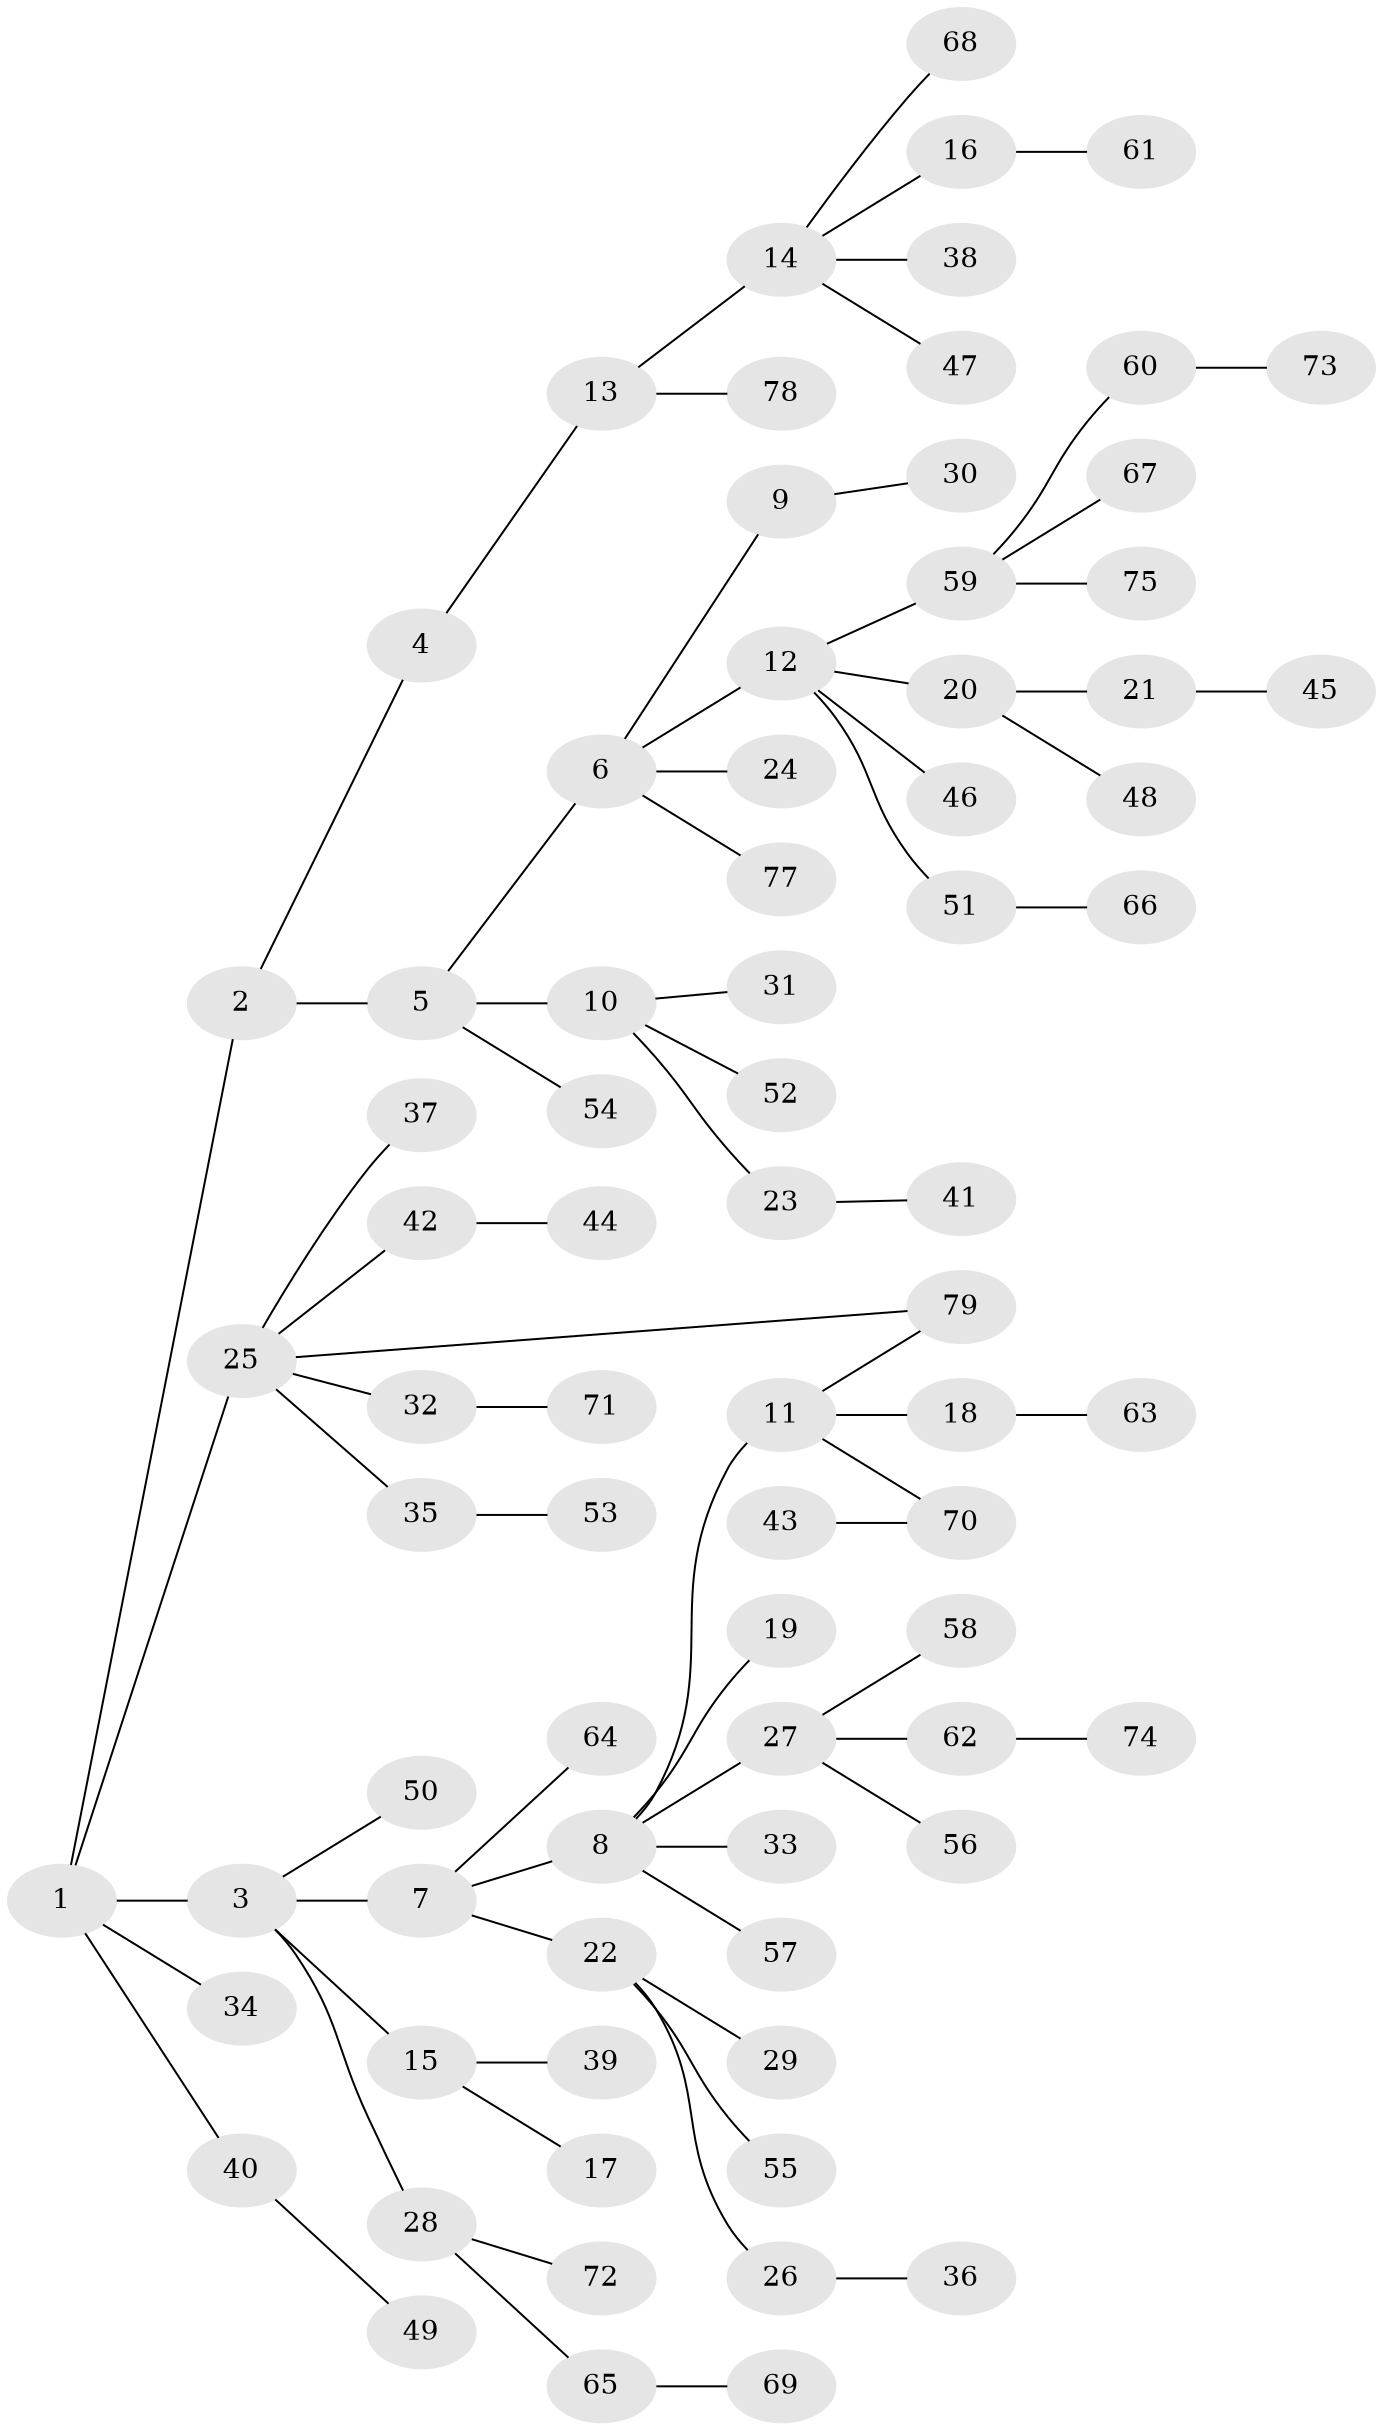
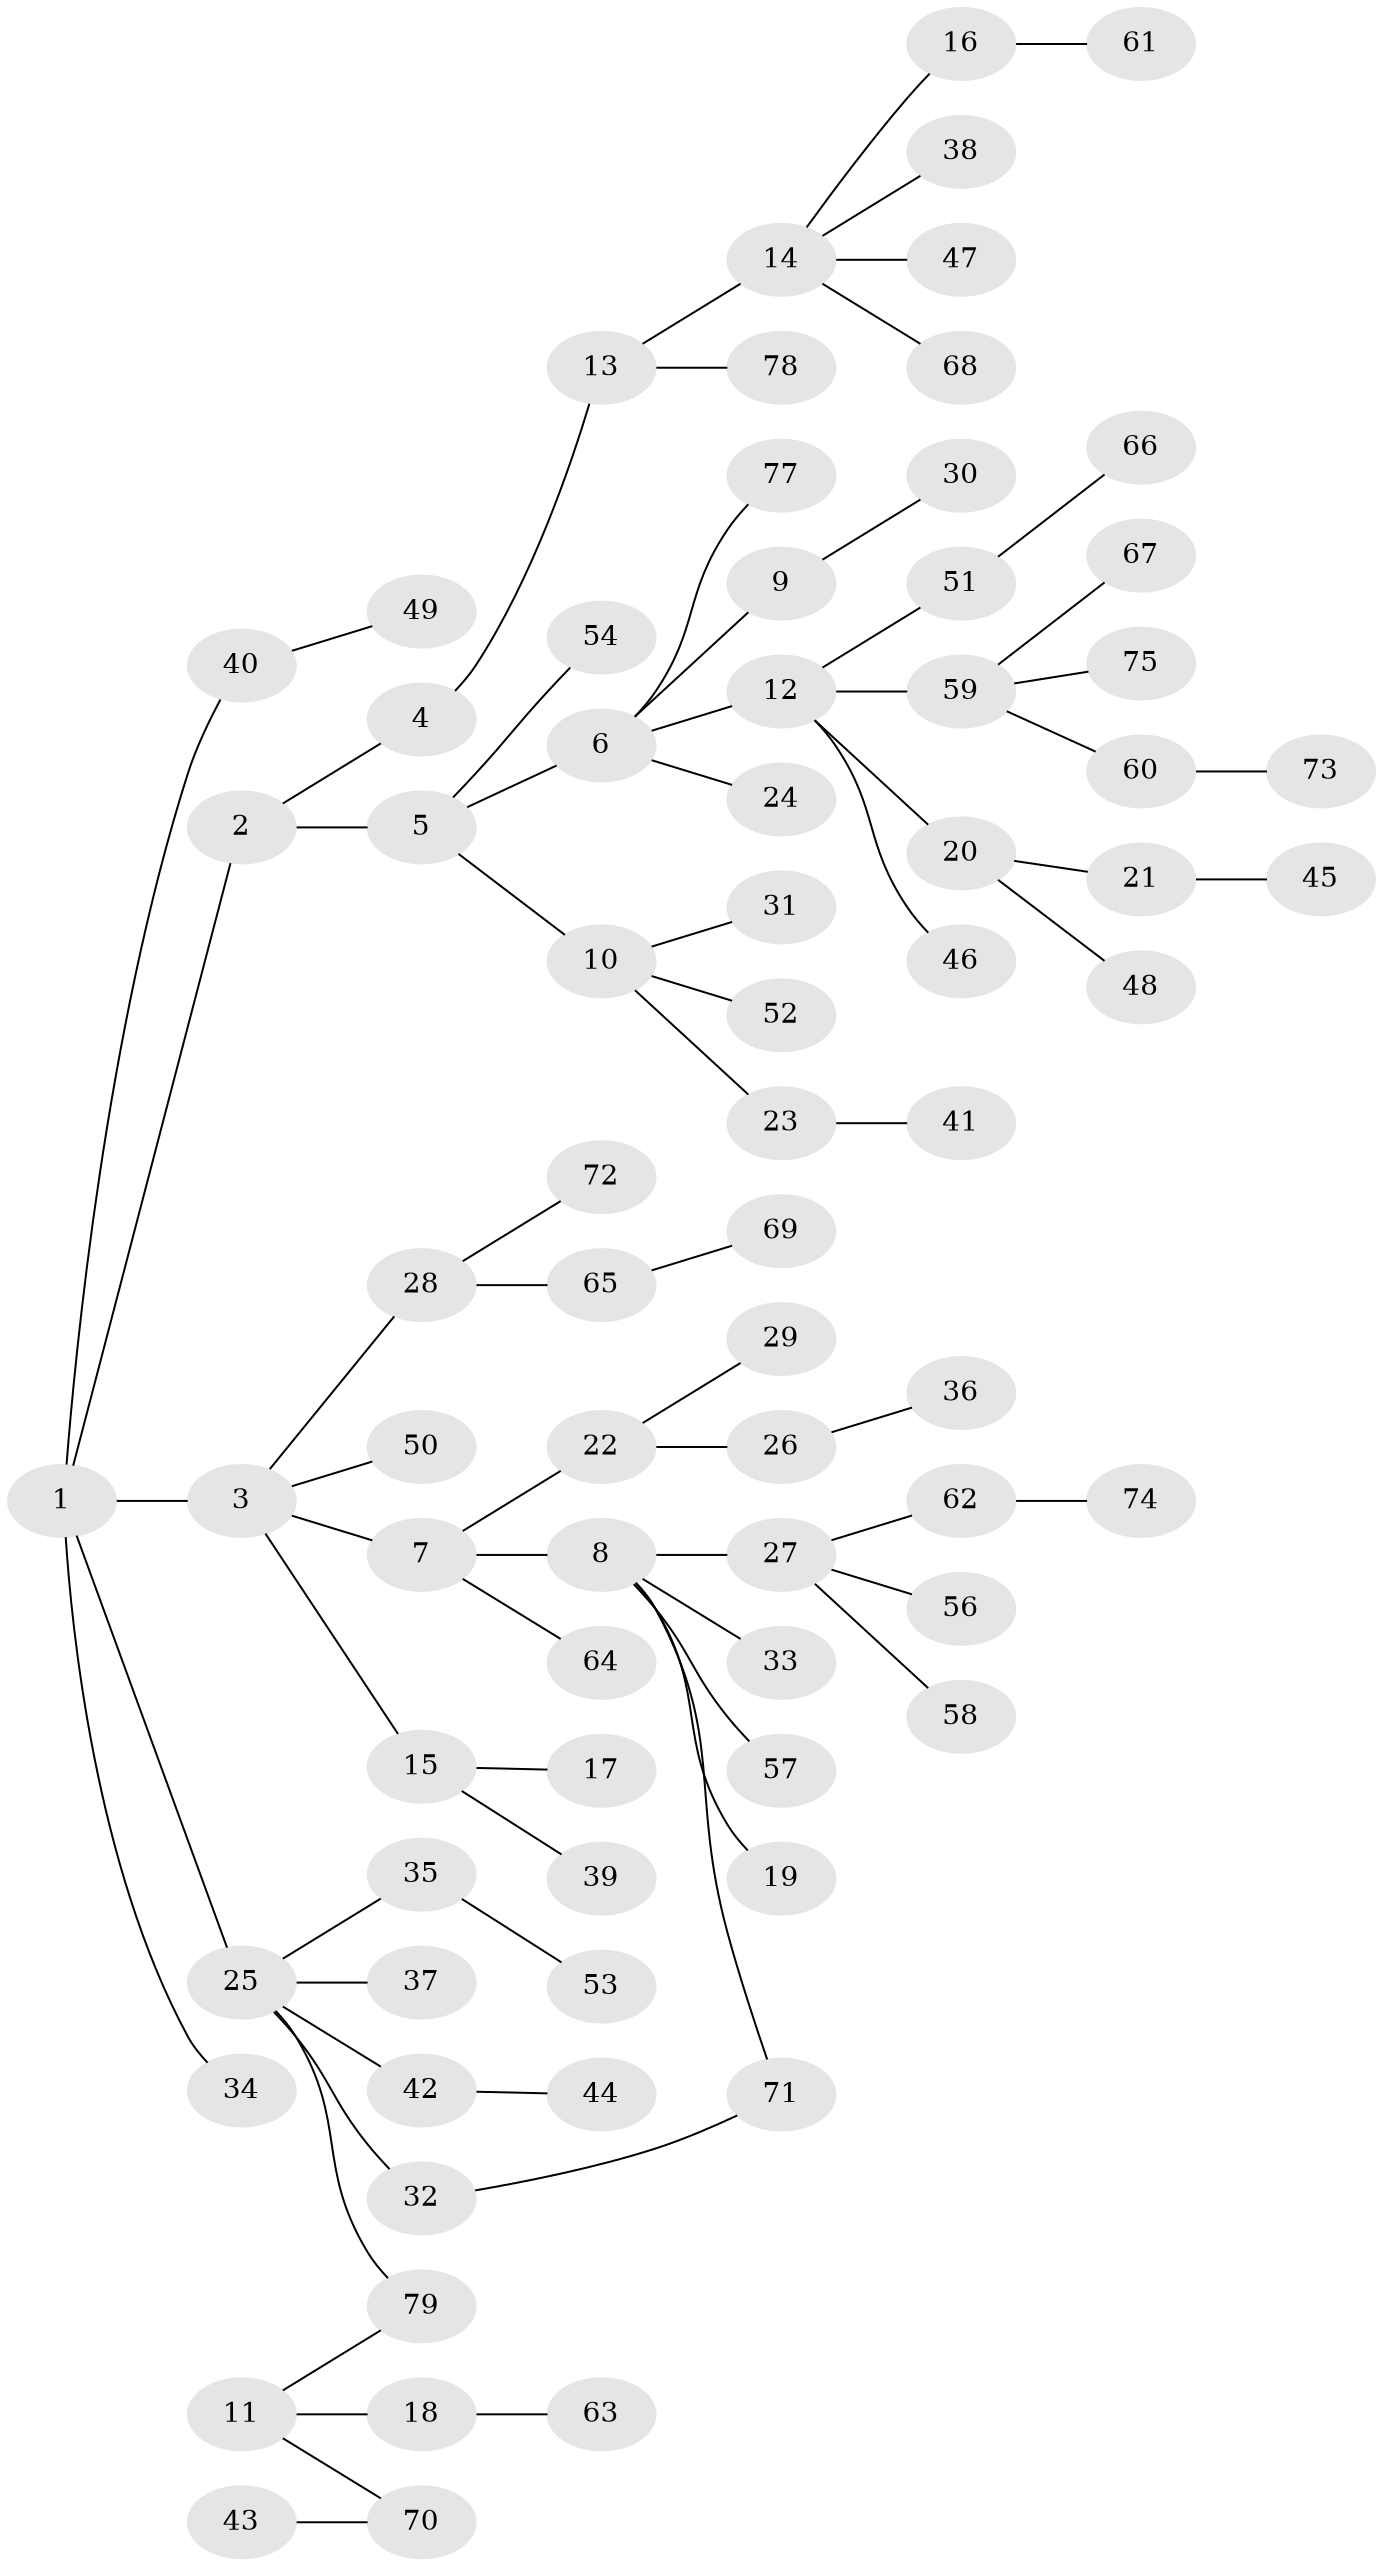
edge "11" -- "8": now "71" -- "8"
node "55": removed
